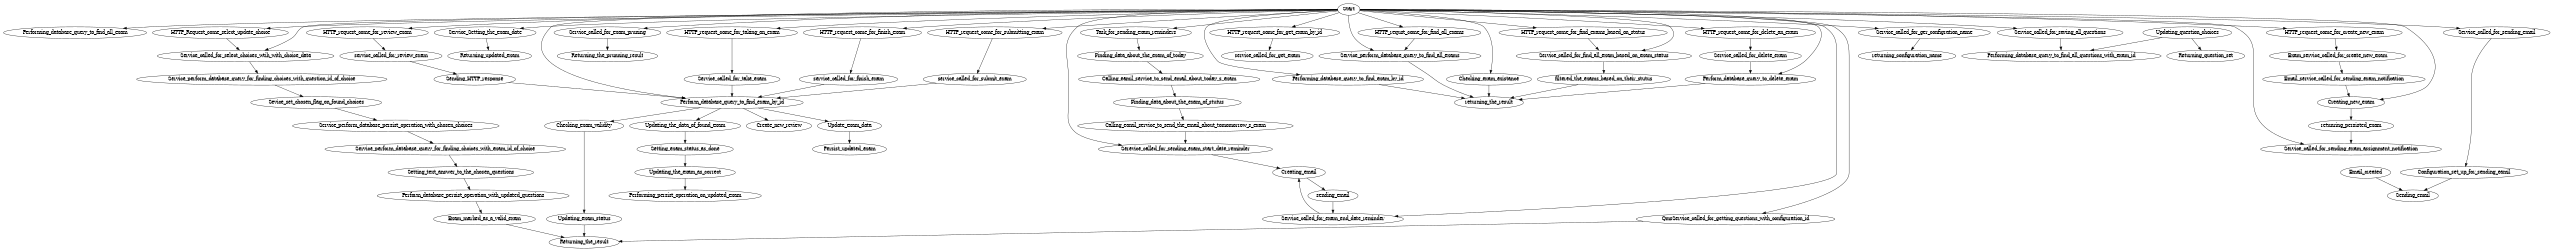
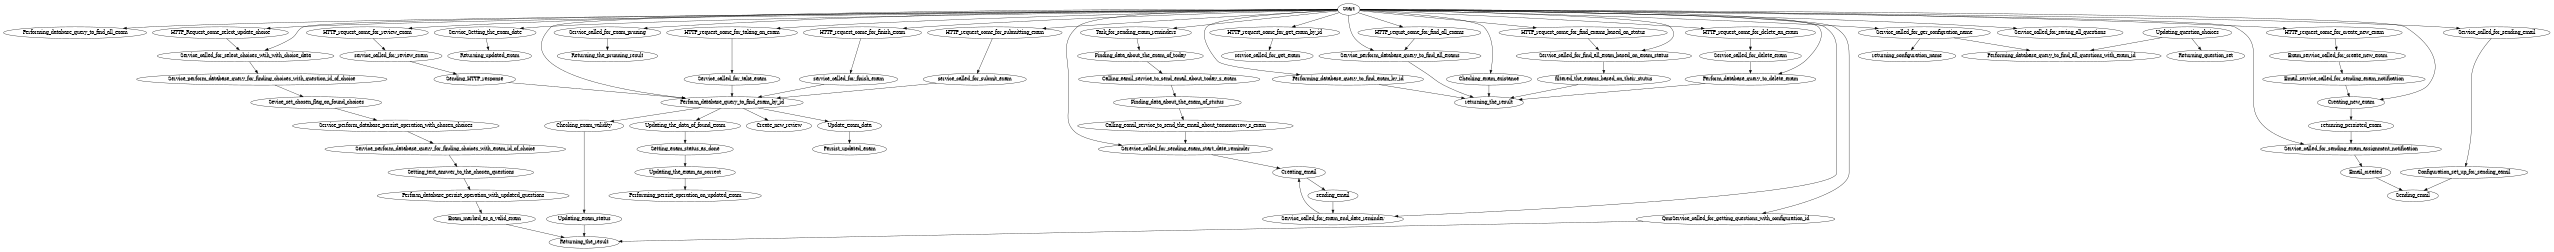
edge "Service_called_for_saving_all_questions" -> "Performing_database_query_to_find_all_questions_with_exam_id": now "Service_called_for_ger_configration_name" -> "Performing_database_query_to_find_all_questions_with_exam_id"
edge "Service_called_for_sending_exam_assignment_notification" -> "Email_created": added
